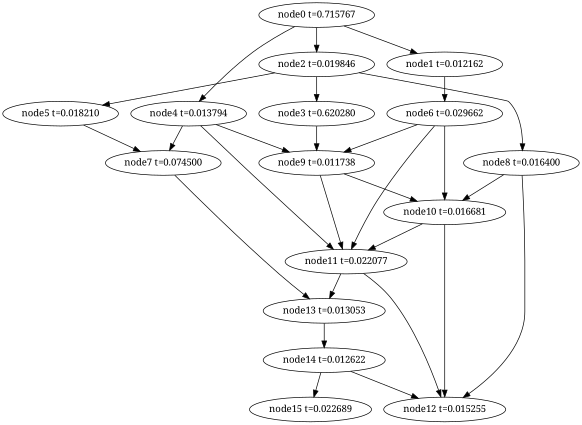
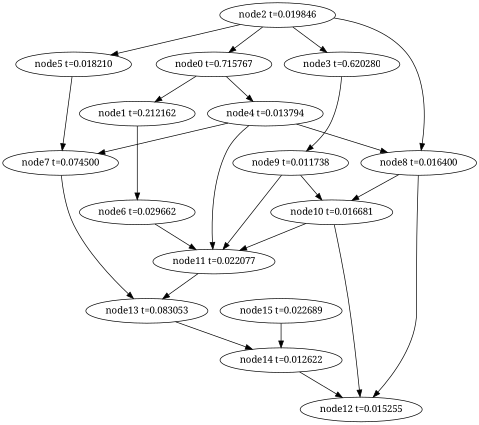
edge "node0 t=0.715767" -> "node2 t=0.019846": reversed
node "node1 t=0.012162": label "node1 t=0.012162" -> "node1 t=0.212162"
edge "node4 t=0.013794" -> "node9 t=0.011738": now "node4 t=0.013794" -> "node8 t=0.016400"
edge "node6 t=0.029662" -> "node9 t=0.011738": removed
edge "node6 t=0.029662" -> "node10 t=0.016681": removed
node "node13 t=0.013053": label "node13 t=0.013053" -> "node13 t=0.083053"
edge "node11 t=0.022077" -> "node12 t=0.015255": removed
edge "node14 t=0.012622" -> "node15 t=0.022689": reversed
